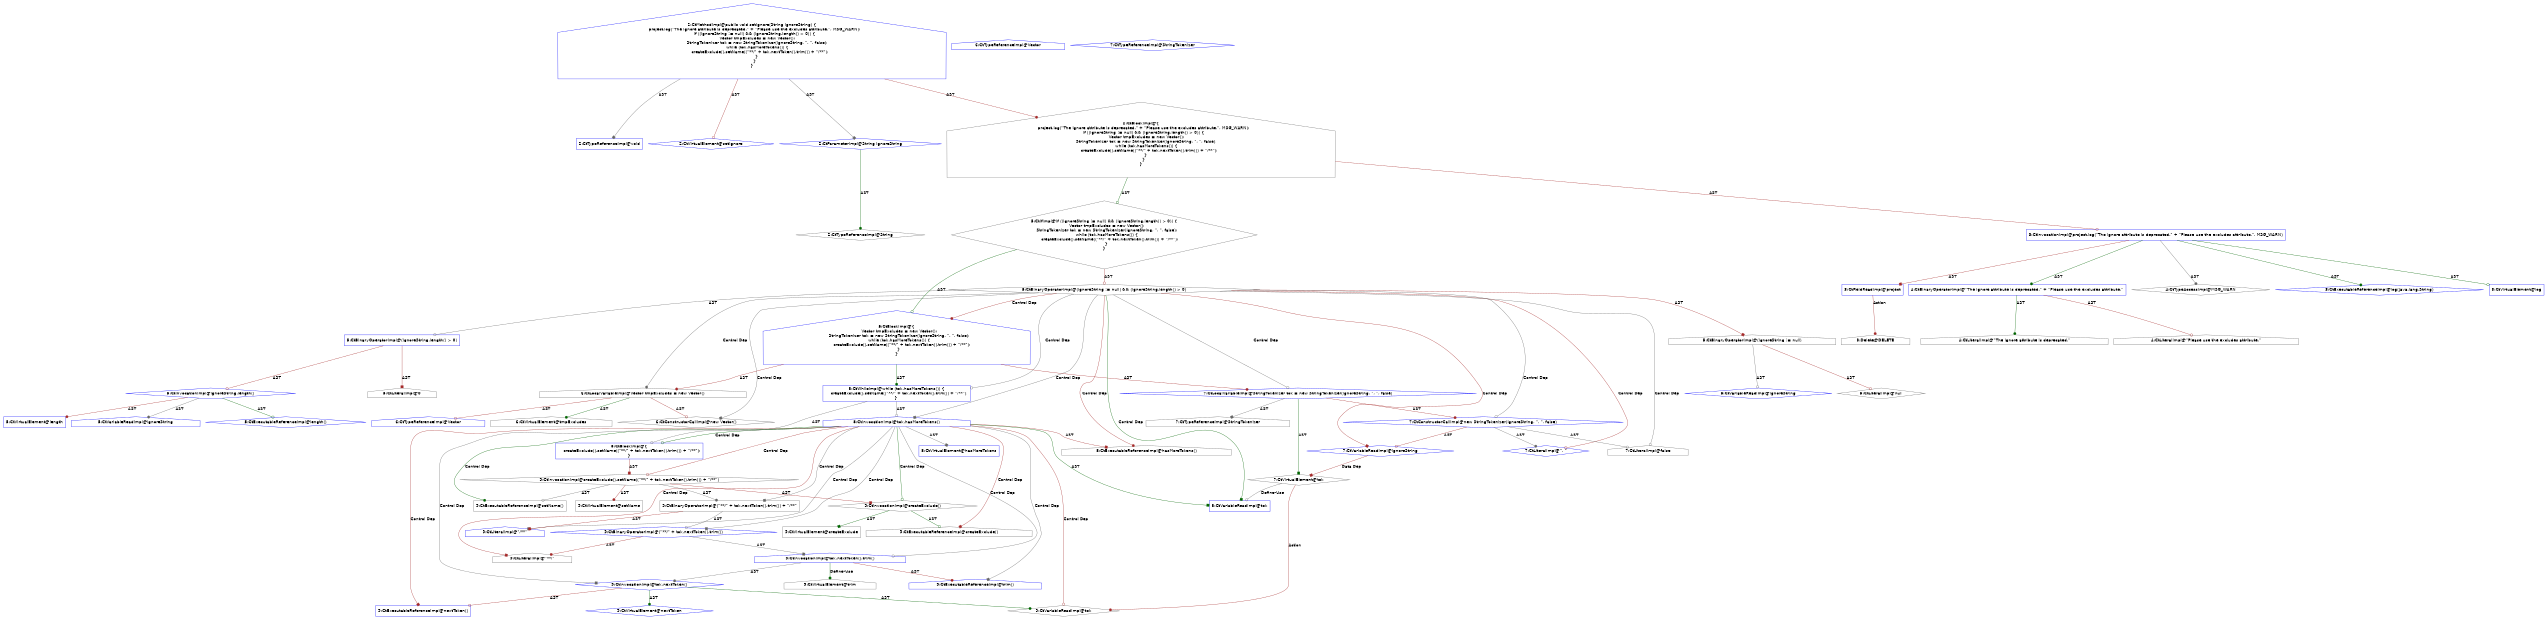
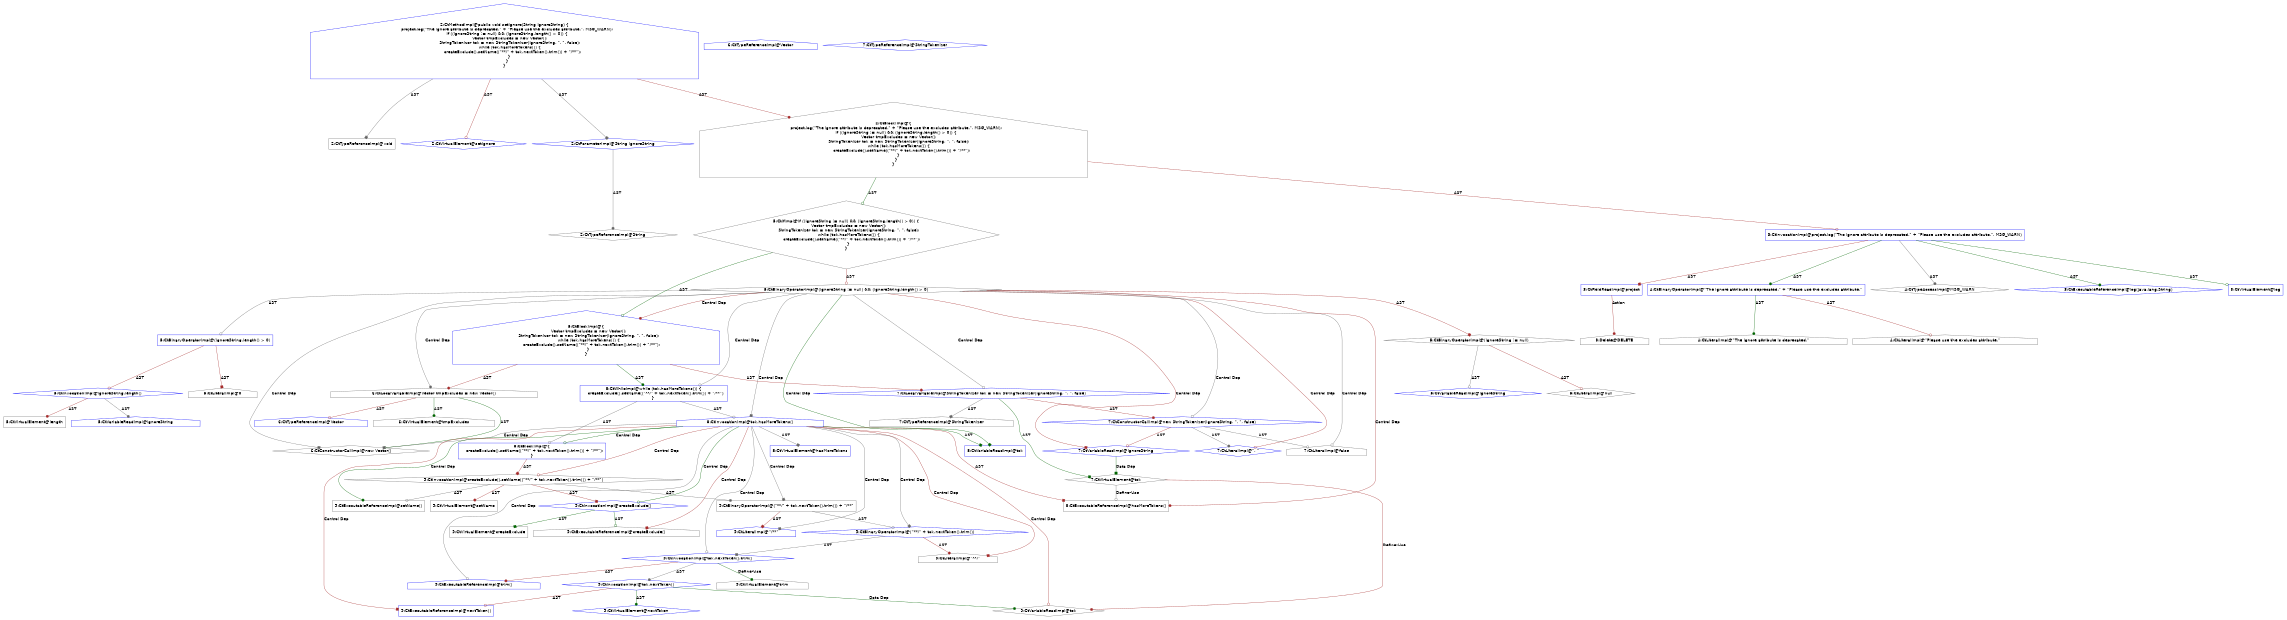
node "2:CtTypeReferenceImpl@void": color blue -> gray40
edge "2:CtParameterImpl@String ignoreString" -> "2:CtTypeReferenceImpl@String": color darkgreen -> gray40
node "5:CtBinaryOperatorImpl@(ignoreString != null)": shape house -> diamond
edge "6:CtLocalVariableImpl@Vector tmpExcludes = new Vector()" -> "6:CtConstructorCallImpl@new Vector()": color brown -> darkgreen
node "5:CtVirtualElement@length": color blue -> gray40
node "5:CtExecutableReferenceImpl@length()": removed
edge "8:CtInvocationImpl@tok.hasMoreTokens()" -> "9:CtInvocationImpl@tok.nextToken()": now "8:CtInvocationImpl@tok.hasMoreTokens()" -> "6:CtConstructorCallImpl@new Vector()"
node "8:CtExecutableReferenceImpl@hasMoreTokens()": shape house -> box
edge "7:CtVariableReadImpl@ignoreString" -> "7:CtVirtualElement@tok": color brown -> darkgreen
edge "7:CtVirtualElement@tok" -> "8:CtVariableReadImpl@tok": now "7:CtVirtualElement@tok" -> "8:CtExecutableReferenceImpl@hasMoreTokens()"
edge "8:CtInvocationImpl@tok.hasMoreTokens()" -> "9:CtExecutableReferenceImpl@trim()": arrowhead box -> odot
node "9:CtInvocationImpl@createExclude()": color gray40 -> blue
edge "7:CtVirtualElement@tok" -> "9:CtVariableReadImpl@tok": label "Action" -> "Define-Use"
node "9:CtInvocationImpl@tok.nextToken().trim()": shape house -> diamond
edge "9:CtInvocationImpl@tok.nextToken()" -> "9:CtVariableReadImpl@tok": label "AST" -> "Data Dep"
